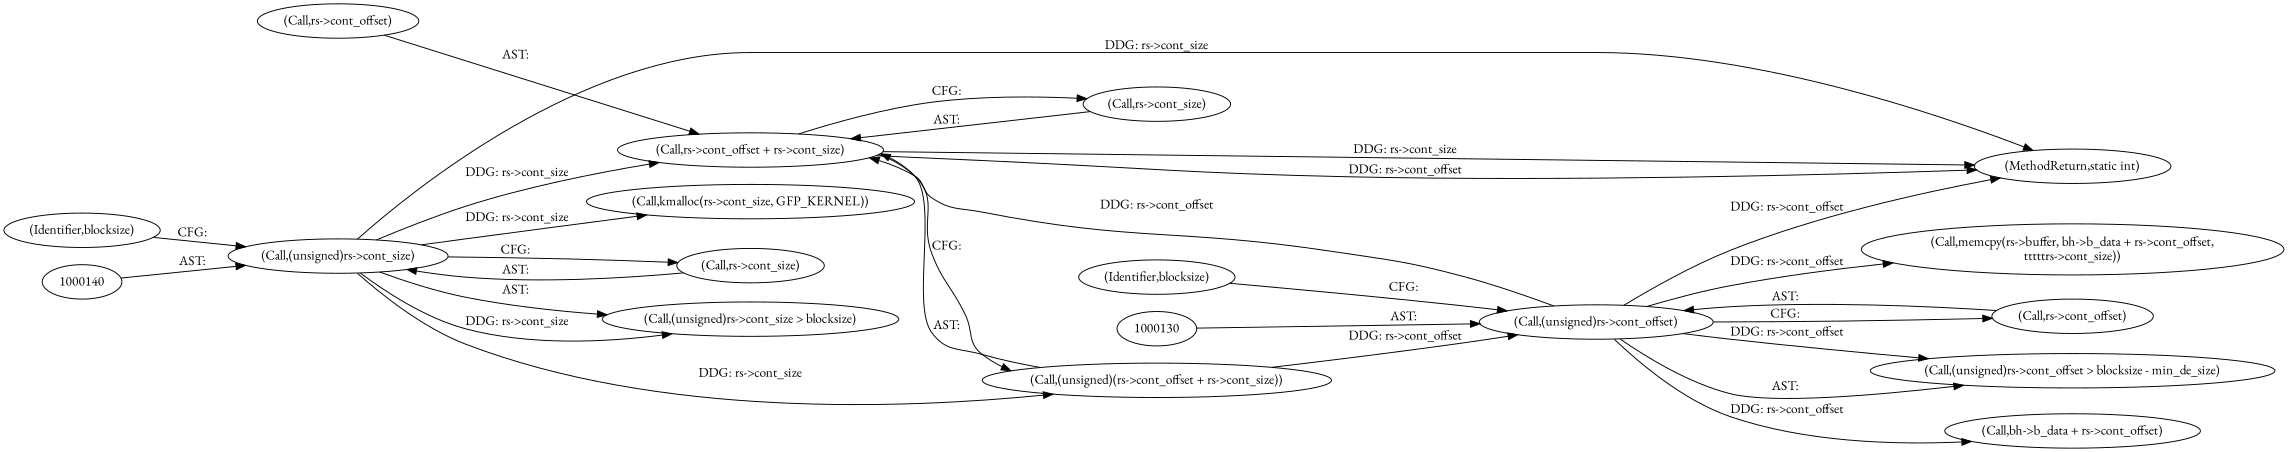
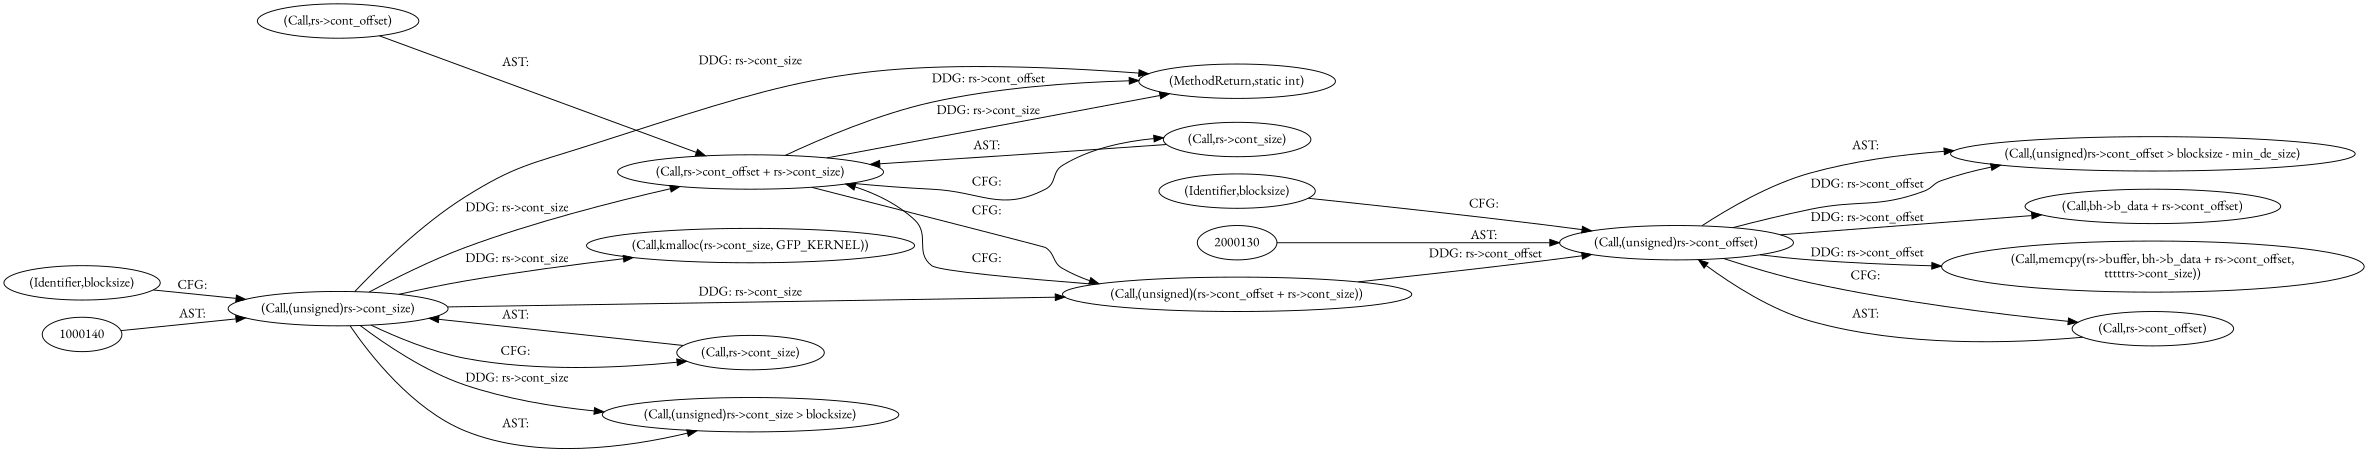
edge "(Call,(unsigned)rs->cont_offset)" -> "(MethodReturn,static int)": removed, label "DDG: rs->cont_offset"
edge "(Call,(unsigned)rs->cont_offset)" -> "(Call,rs->cont_offset + rs->cont_size)": removed, label "DDG: rs->cont_offset"
edge "(Call,(unsigned)(rs->cont_offset + rs->cont_size))" -> "(Call,rs->cont_offset + rs->cont_size)": label "AST: " -> "CFG: "
node "1000130": label "1000130" -> "2000130"
